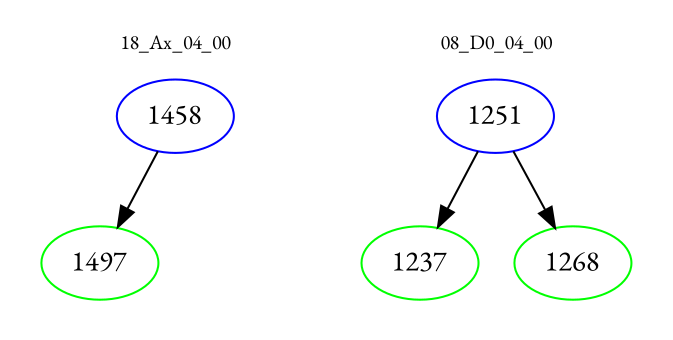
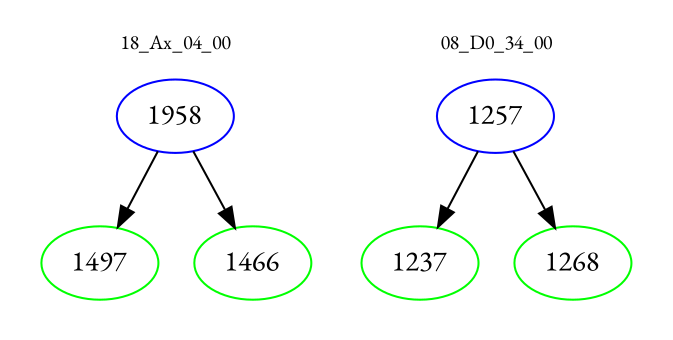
cluster "08_D0_04_00": label "08_D0_04_00" -> "08_D0_34_00"
node "1458": label "1458" -> "1958"
node "1251": label "1251" -> "1257"
node "1466": added
